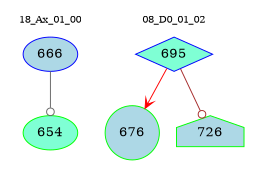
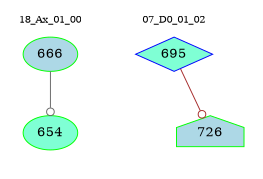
cluster "08_D0_01_02": label "08_D0_01_02" -> "07_D0_01_02"
node "666": color blue -> green
node "676": removed
